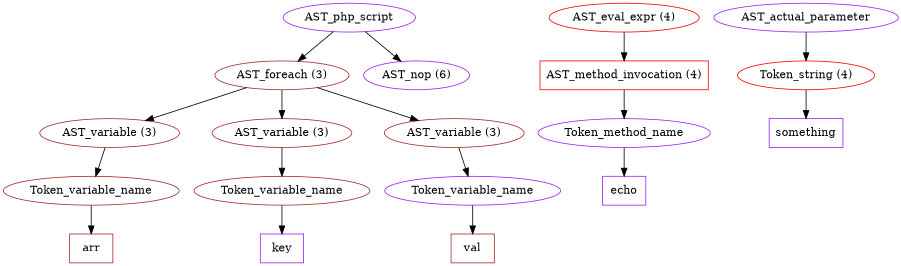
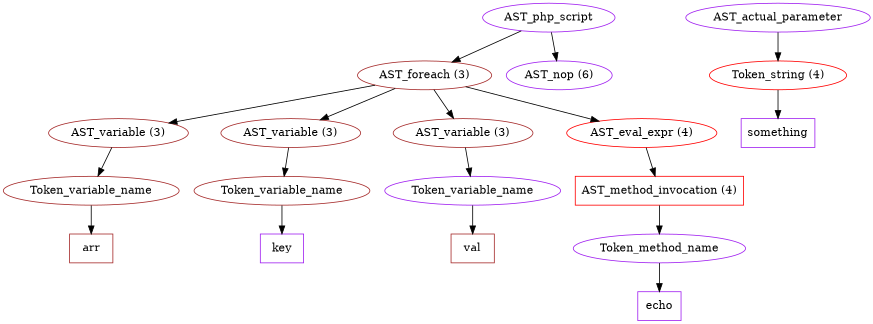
edge "AST_foreach (3)" -> "AST_eval_expr (4)": added
